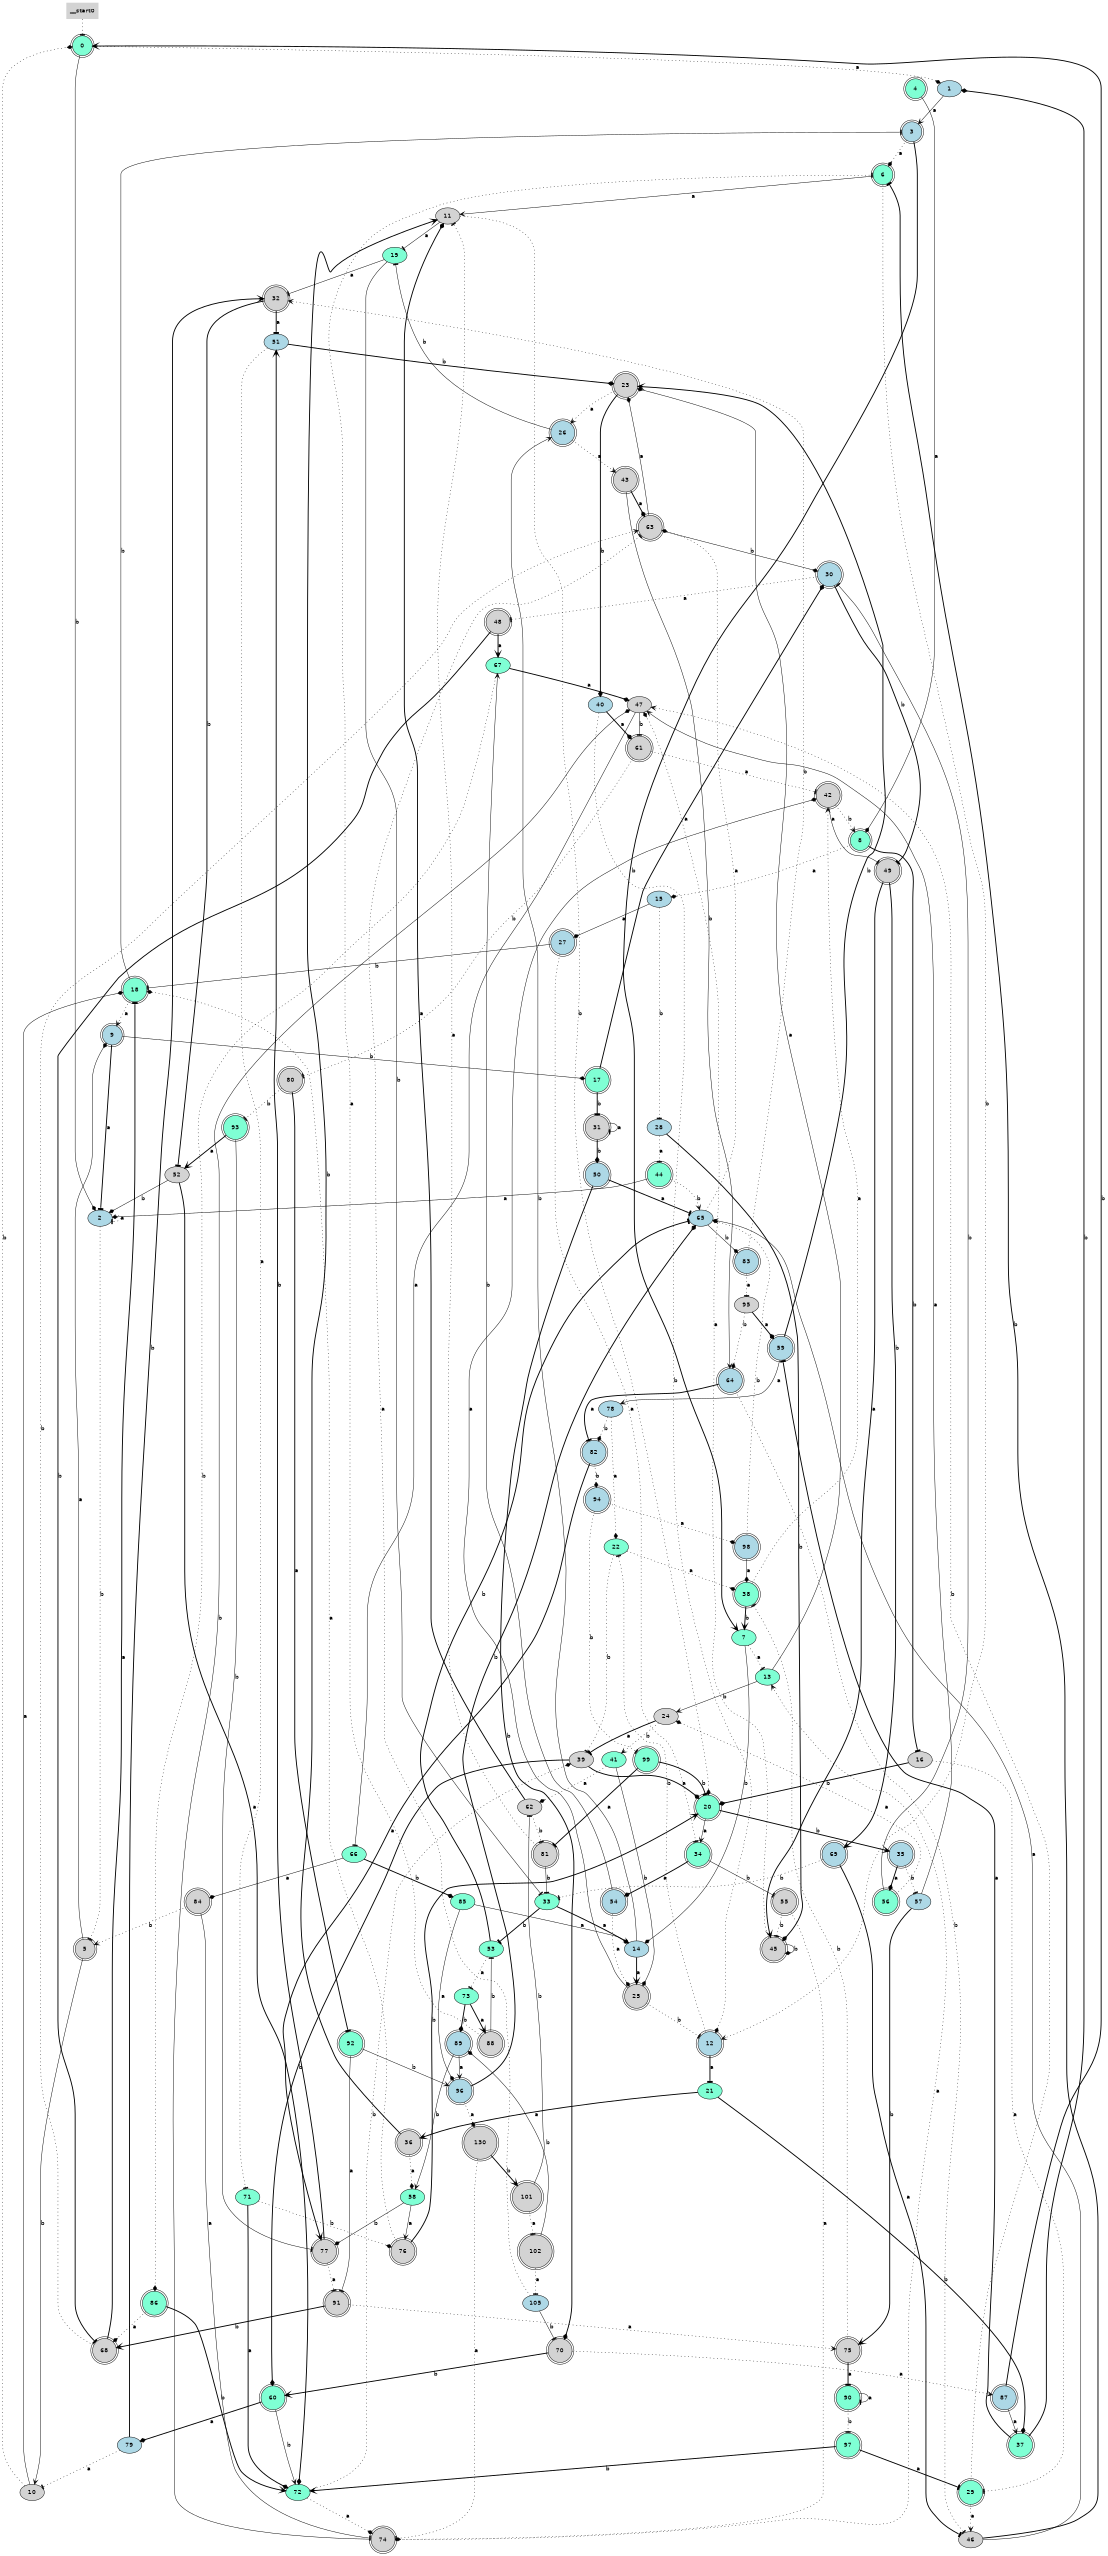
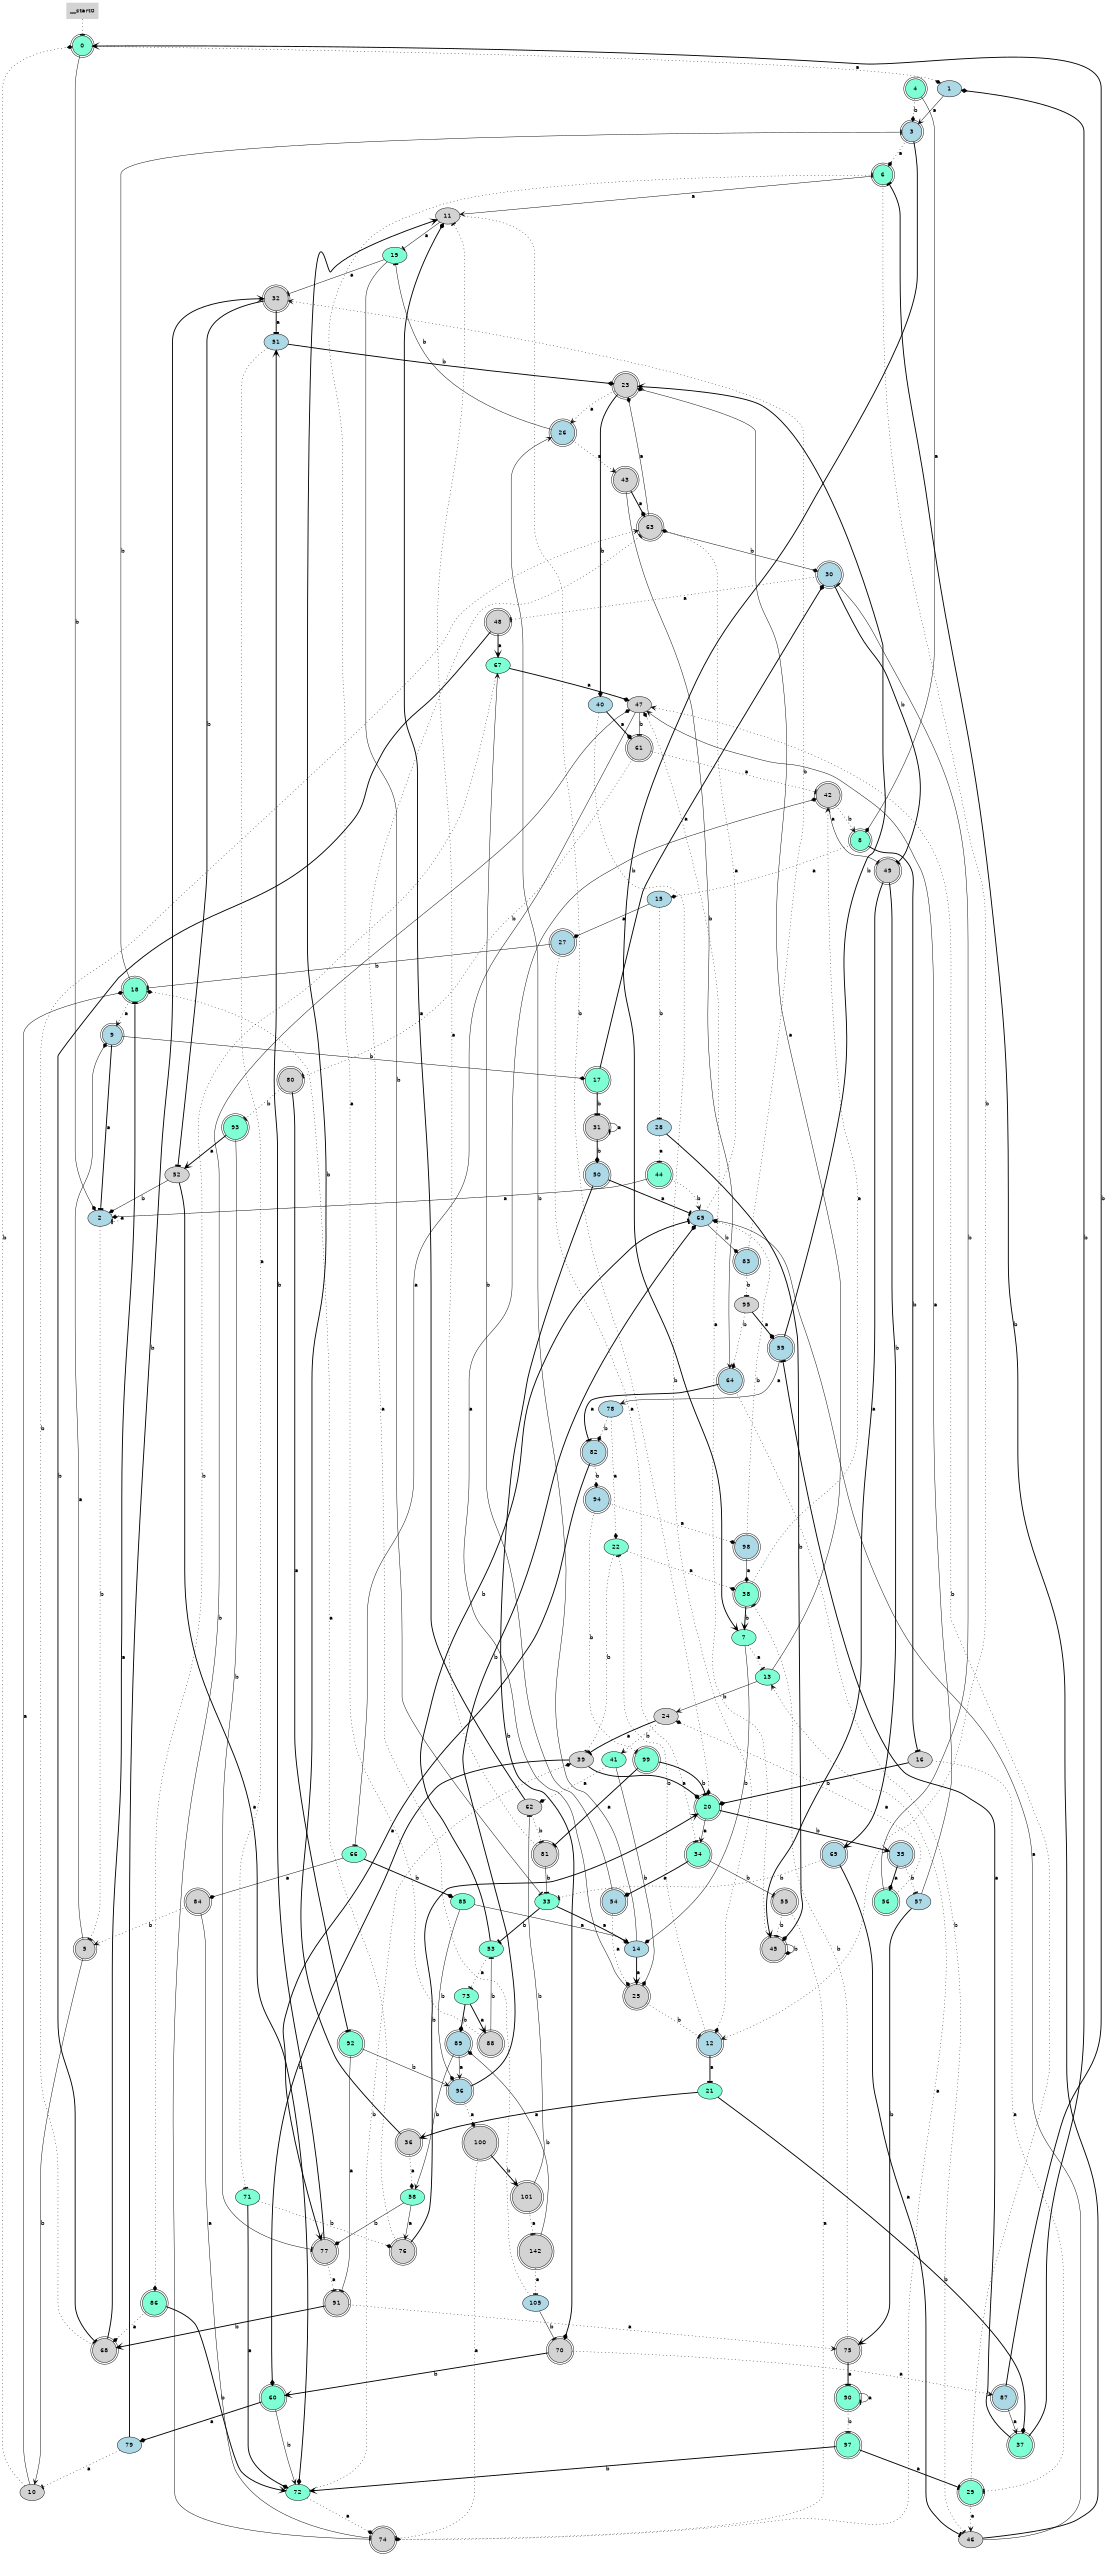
edge "4" -> "3": added, label "b"
edge "83" -> "95": label "a" -> "b"
edge "85" -> "96": label "a" -> "b"
node "130": label "130" -> "100"
node "102": label "102" -> "142"
